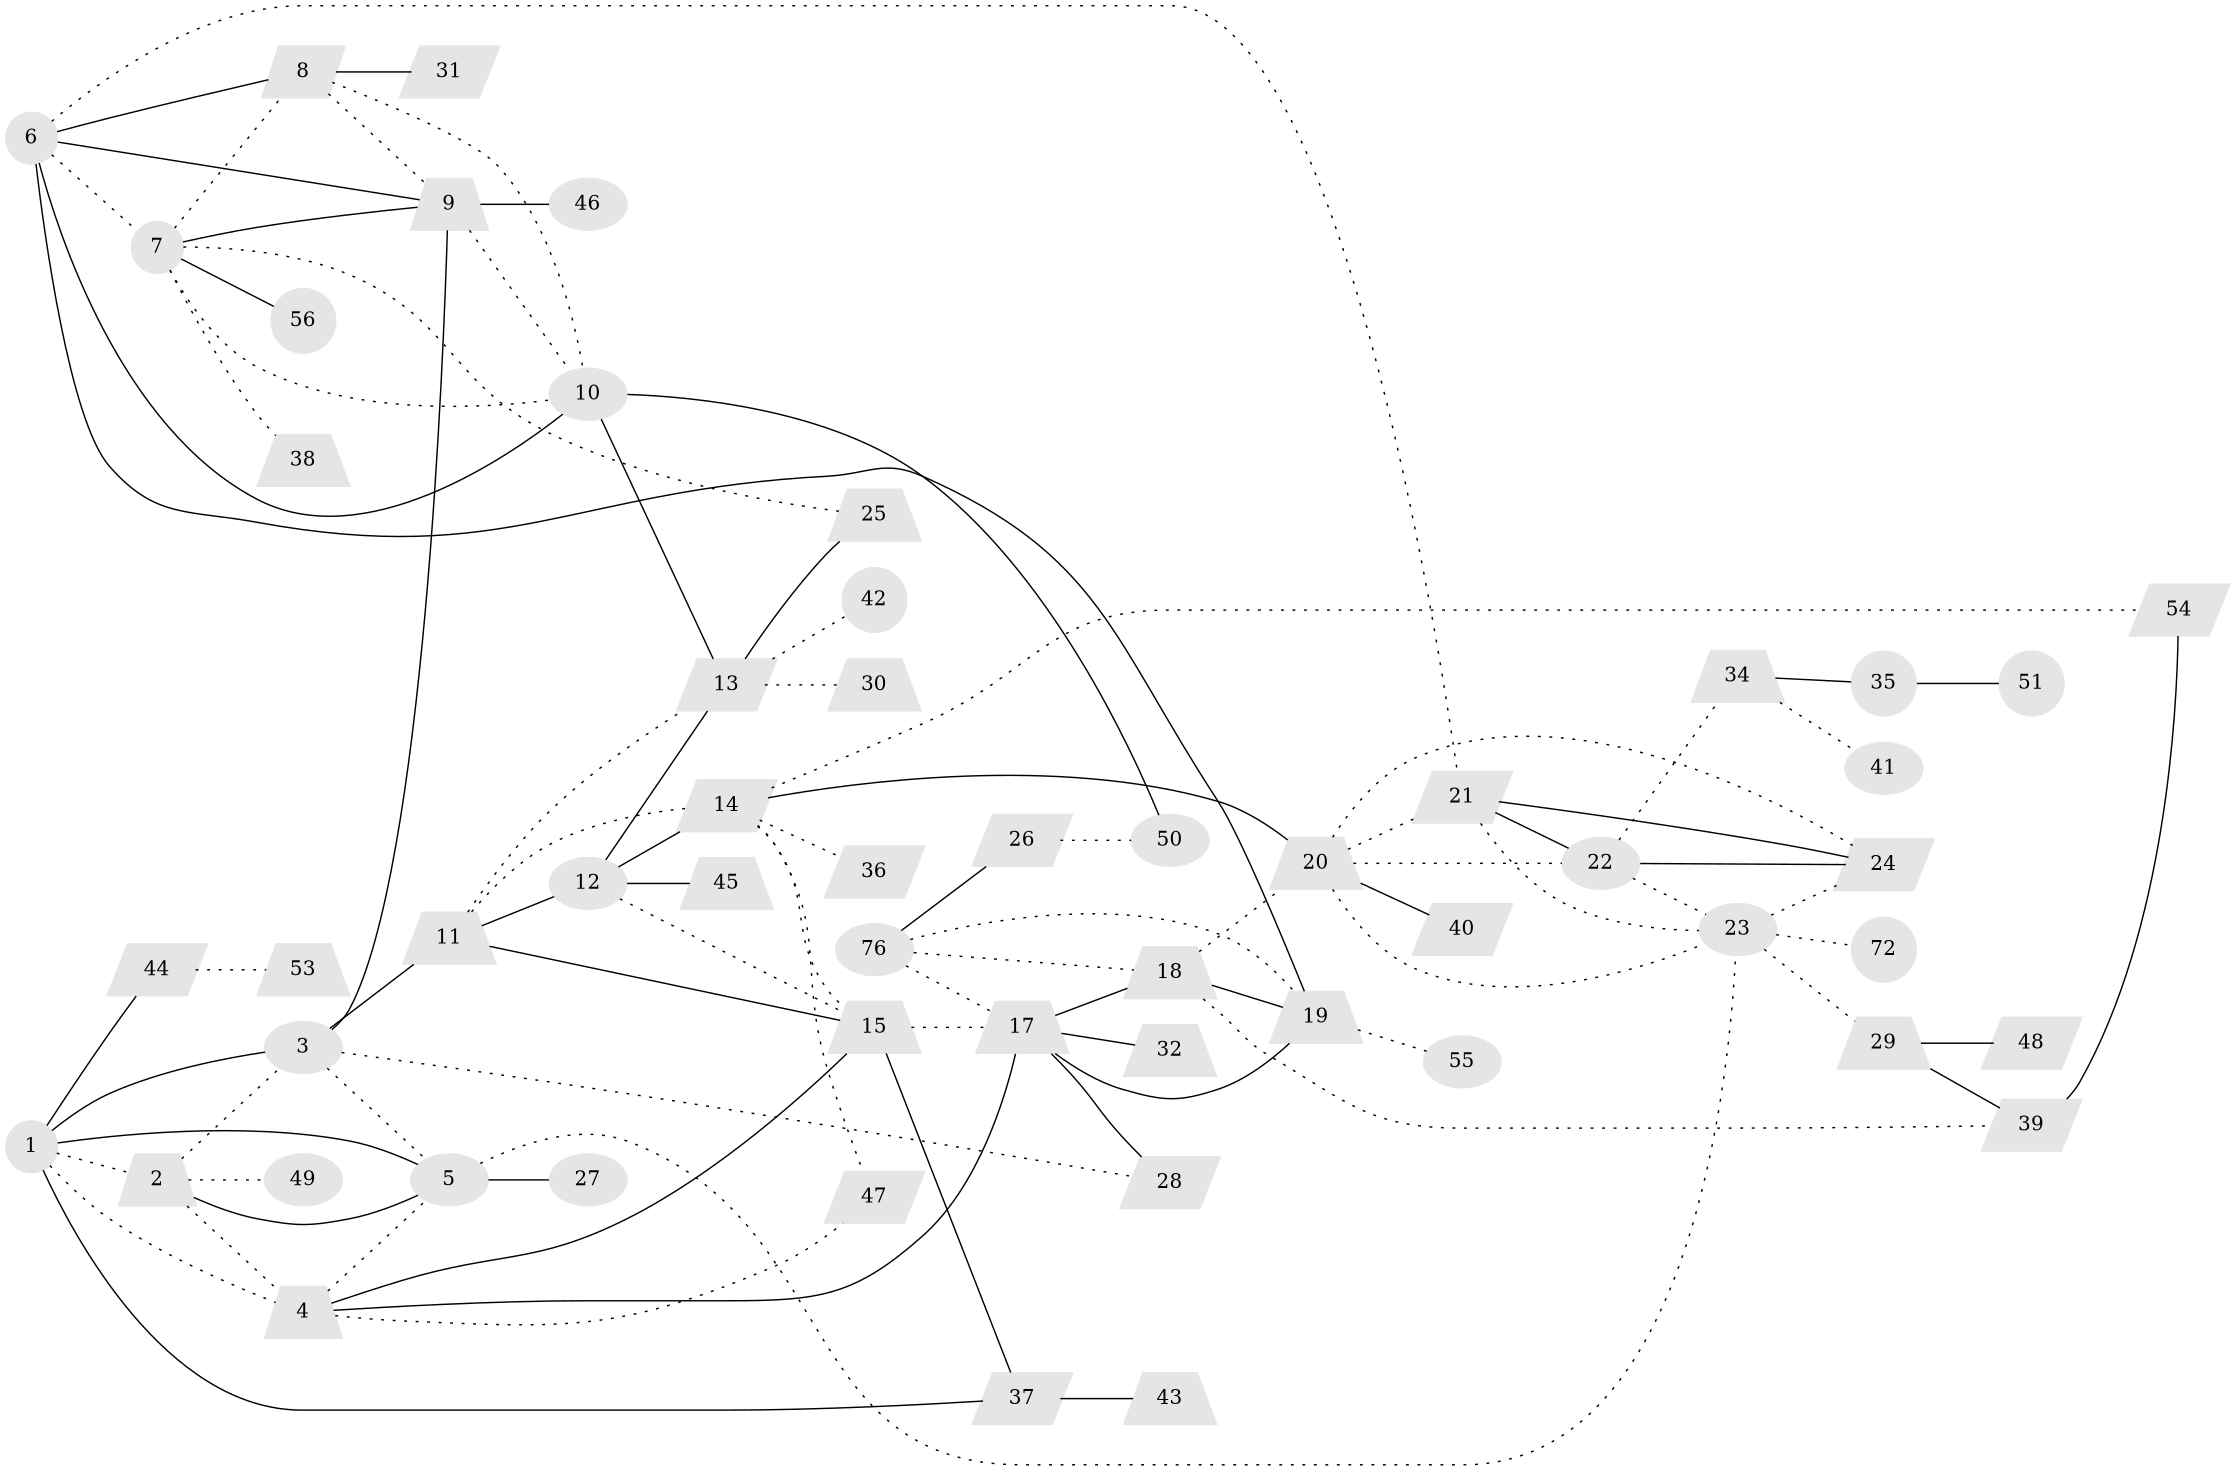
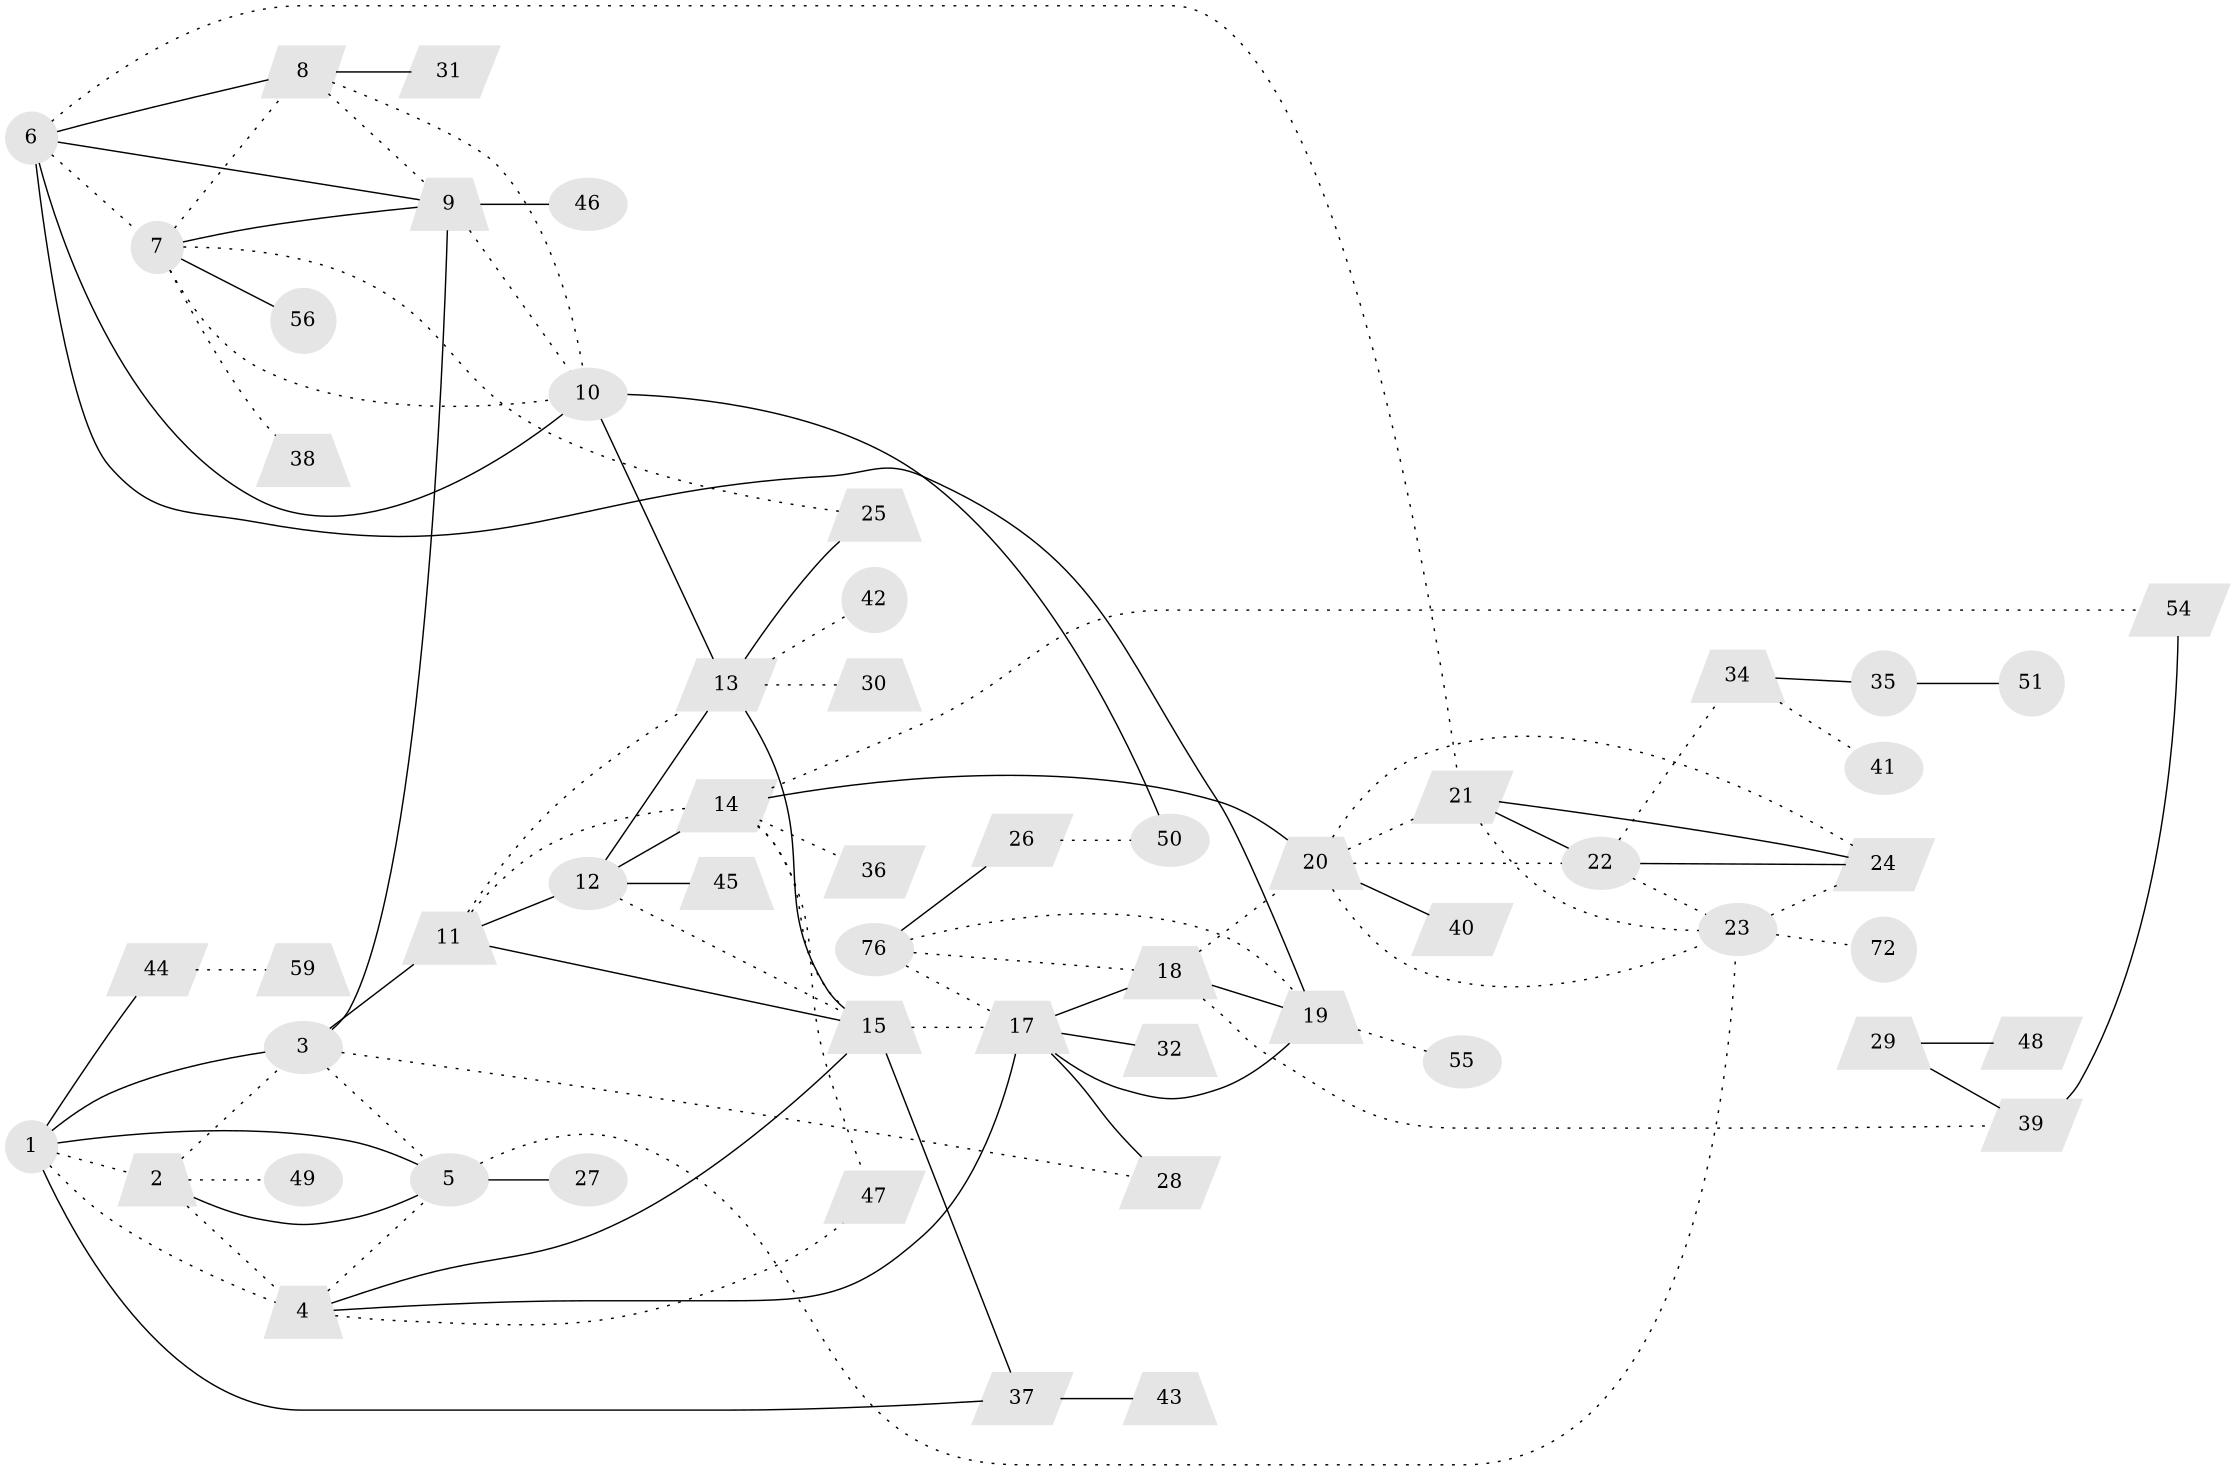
edge "13" -- "15": added
node "53": label "53" -> "59"
edge "23" -- "29": removed
